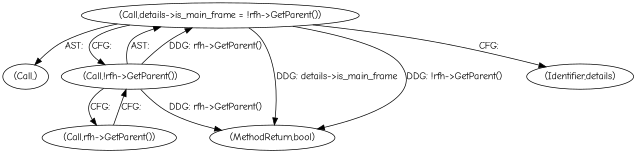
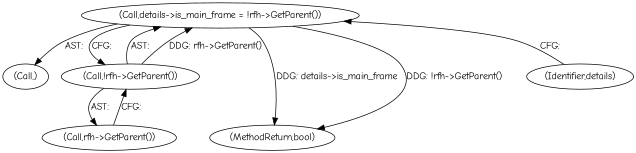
edge "(Call,details->is_main_frame = !rfh->GetParent())" -> "(Identifier,details)": reversed
edge "(Call,!rfh->GetParent())" -> "(Call,rfh->GetParent())": label "CFG: " -> "AST: "
edge "(Call,!rfh->GetParent())" -> "(MethodReturn,bool)": removed, label "DDG: rfh->GetParent()"
